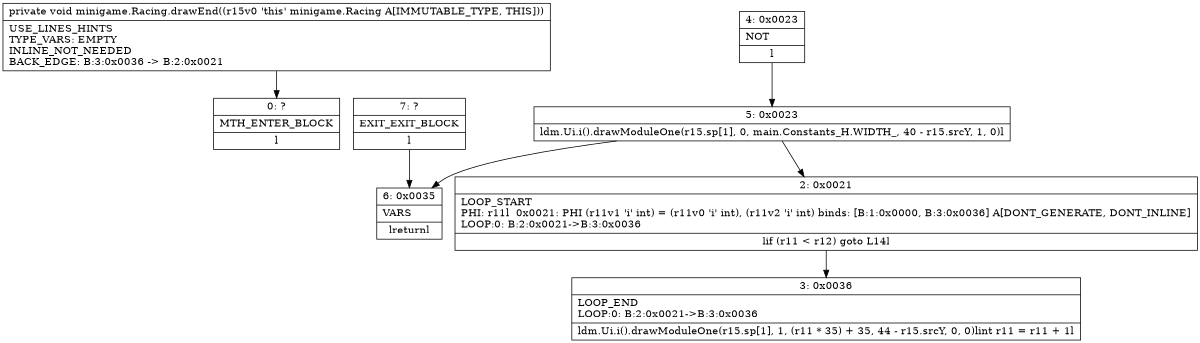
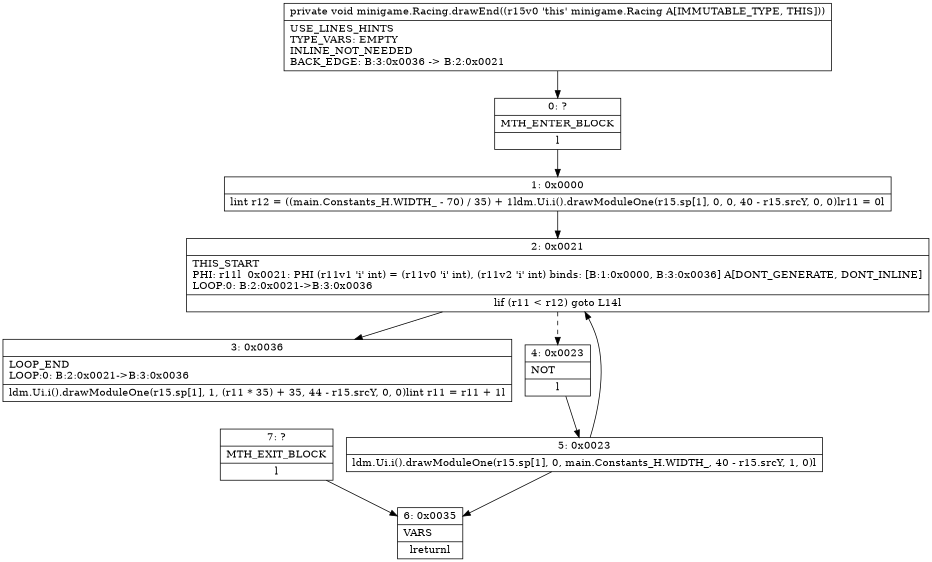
node "7: ?": text "EXIT_EXIT_BLOCK" -> "MTH_EXIT_BLOCK"
node "1: 0x0000": added
node "2: 0x0021": text "LOOP_START" -> "THIS_START"
edge "2: 0x0021" -> "4: 0x0023": added
